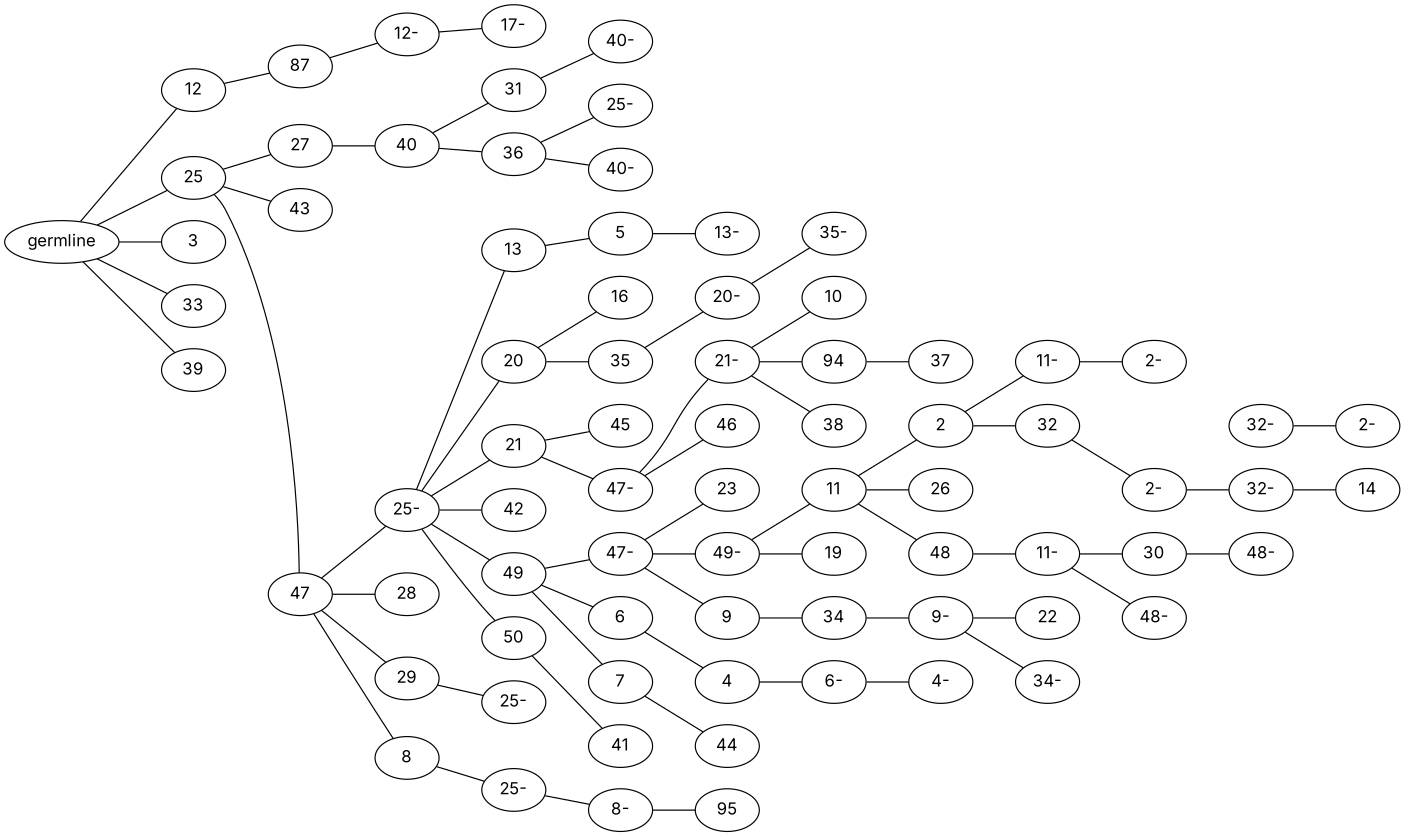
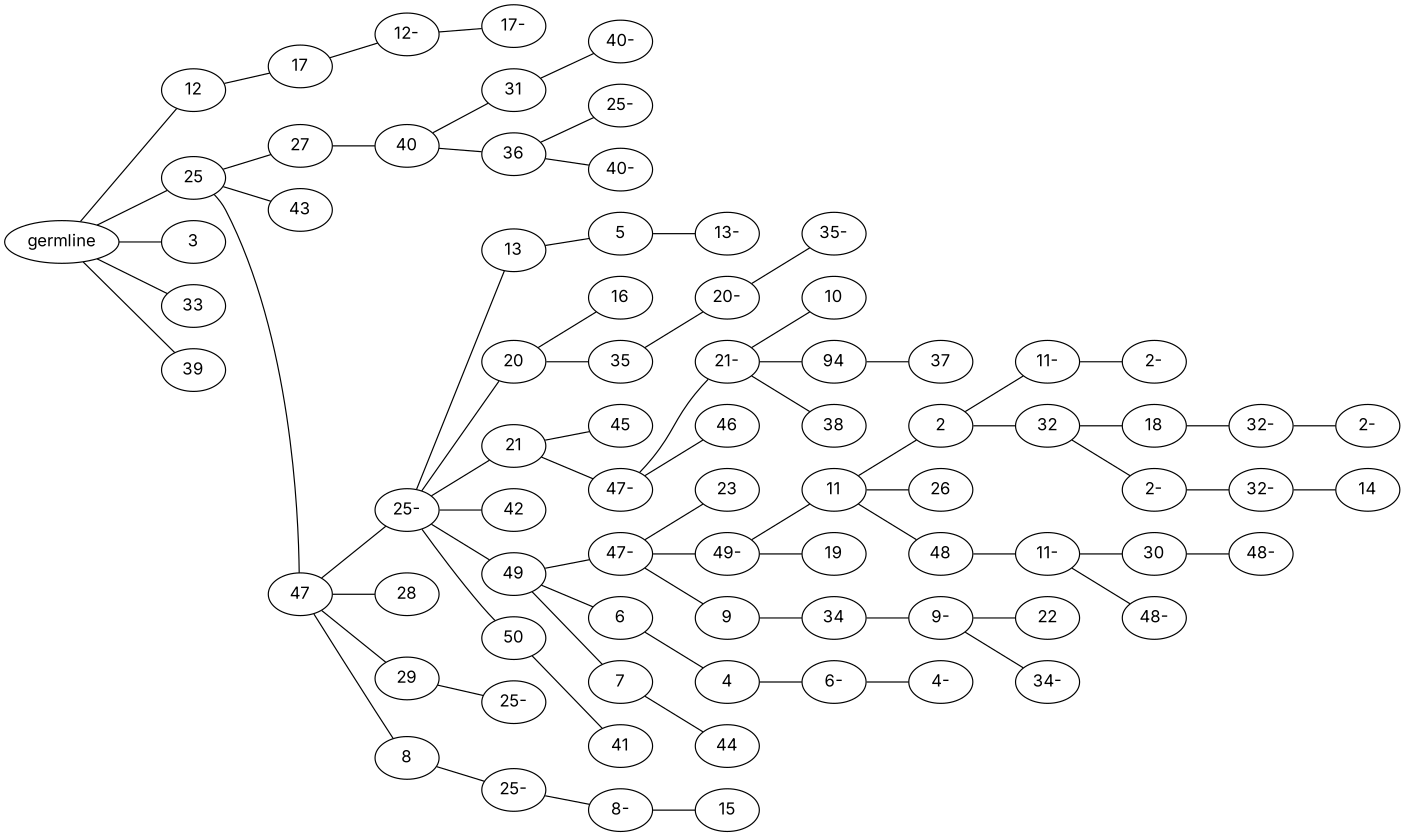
node "87": label "87" -> "17"
node "18": added
node "95": label "95" -> "15"
